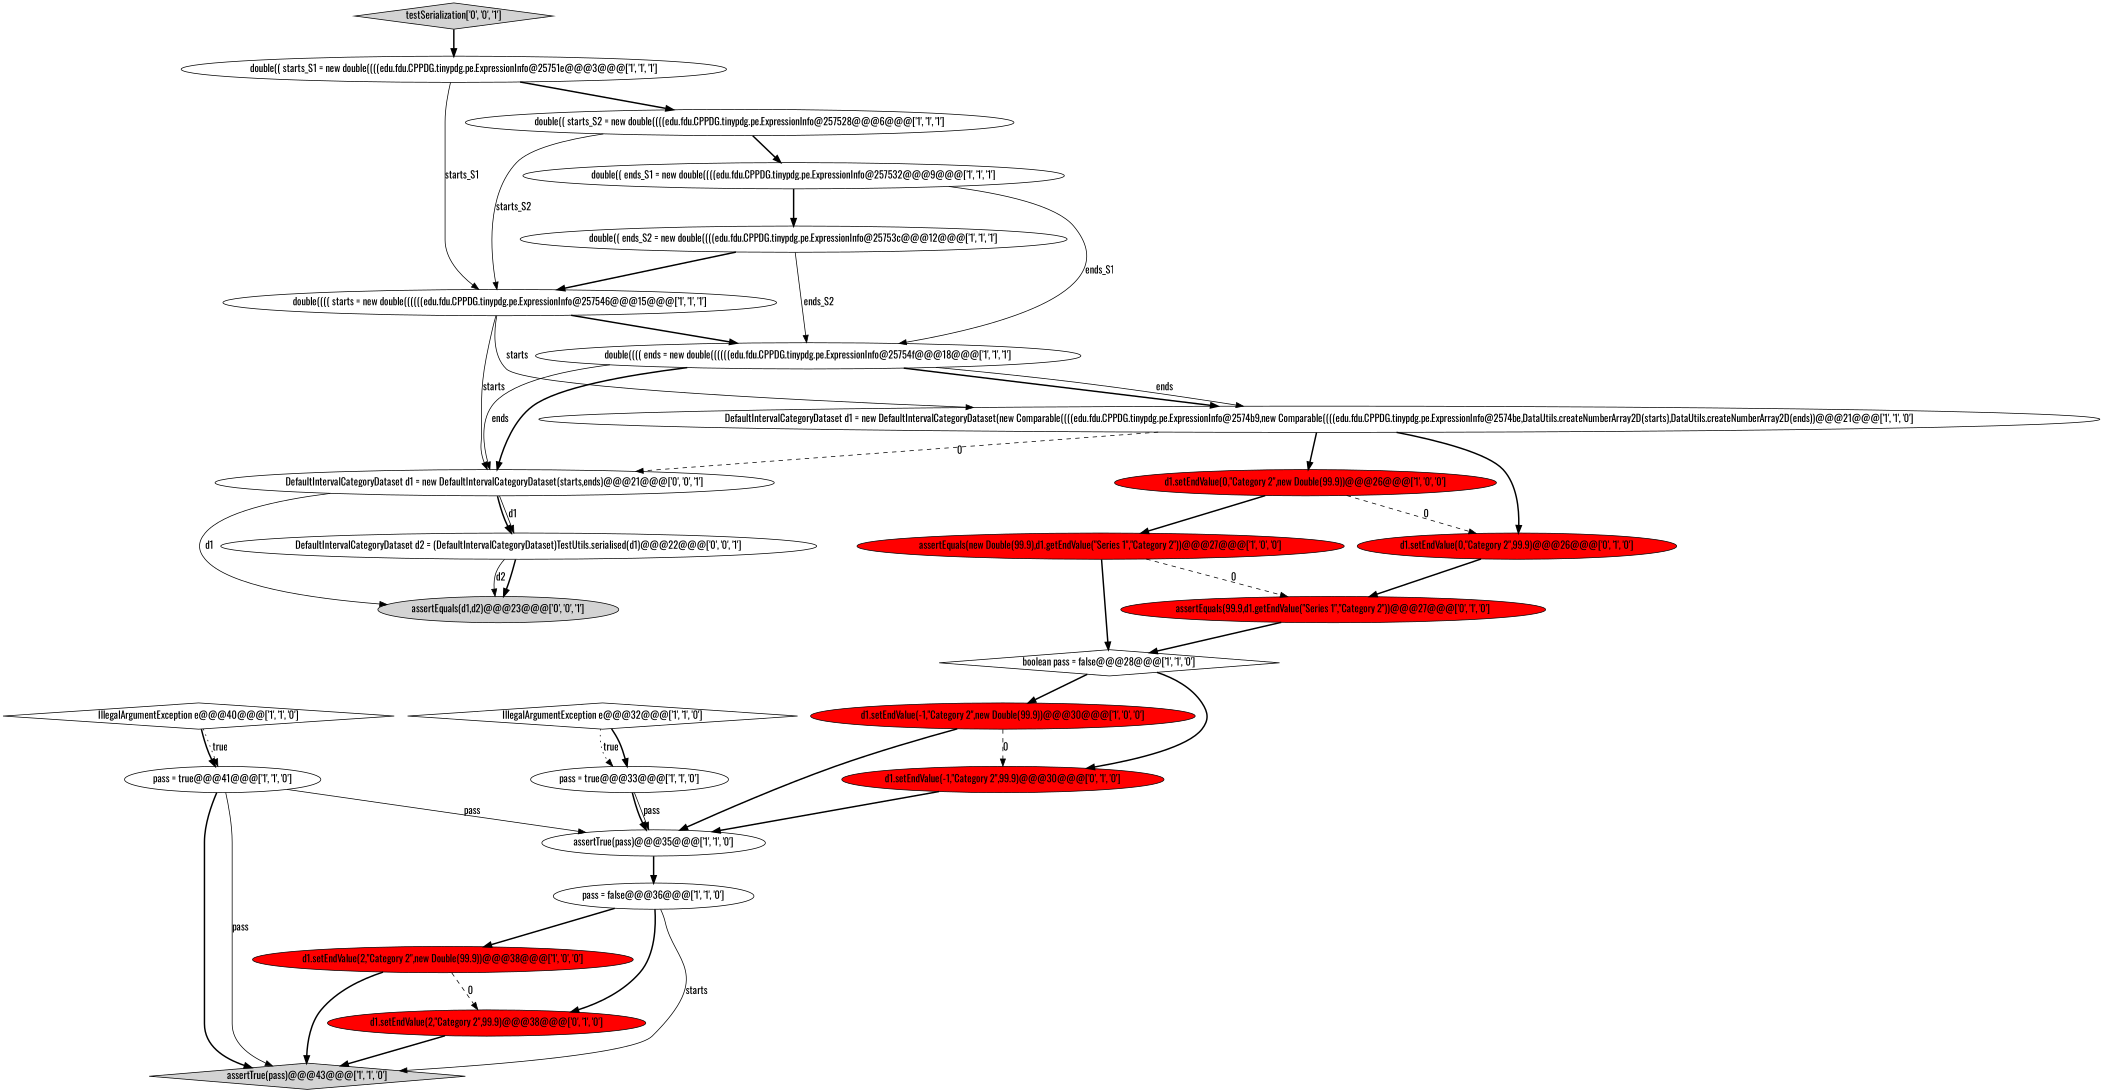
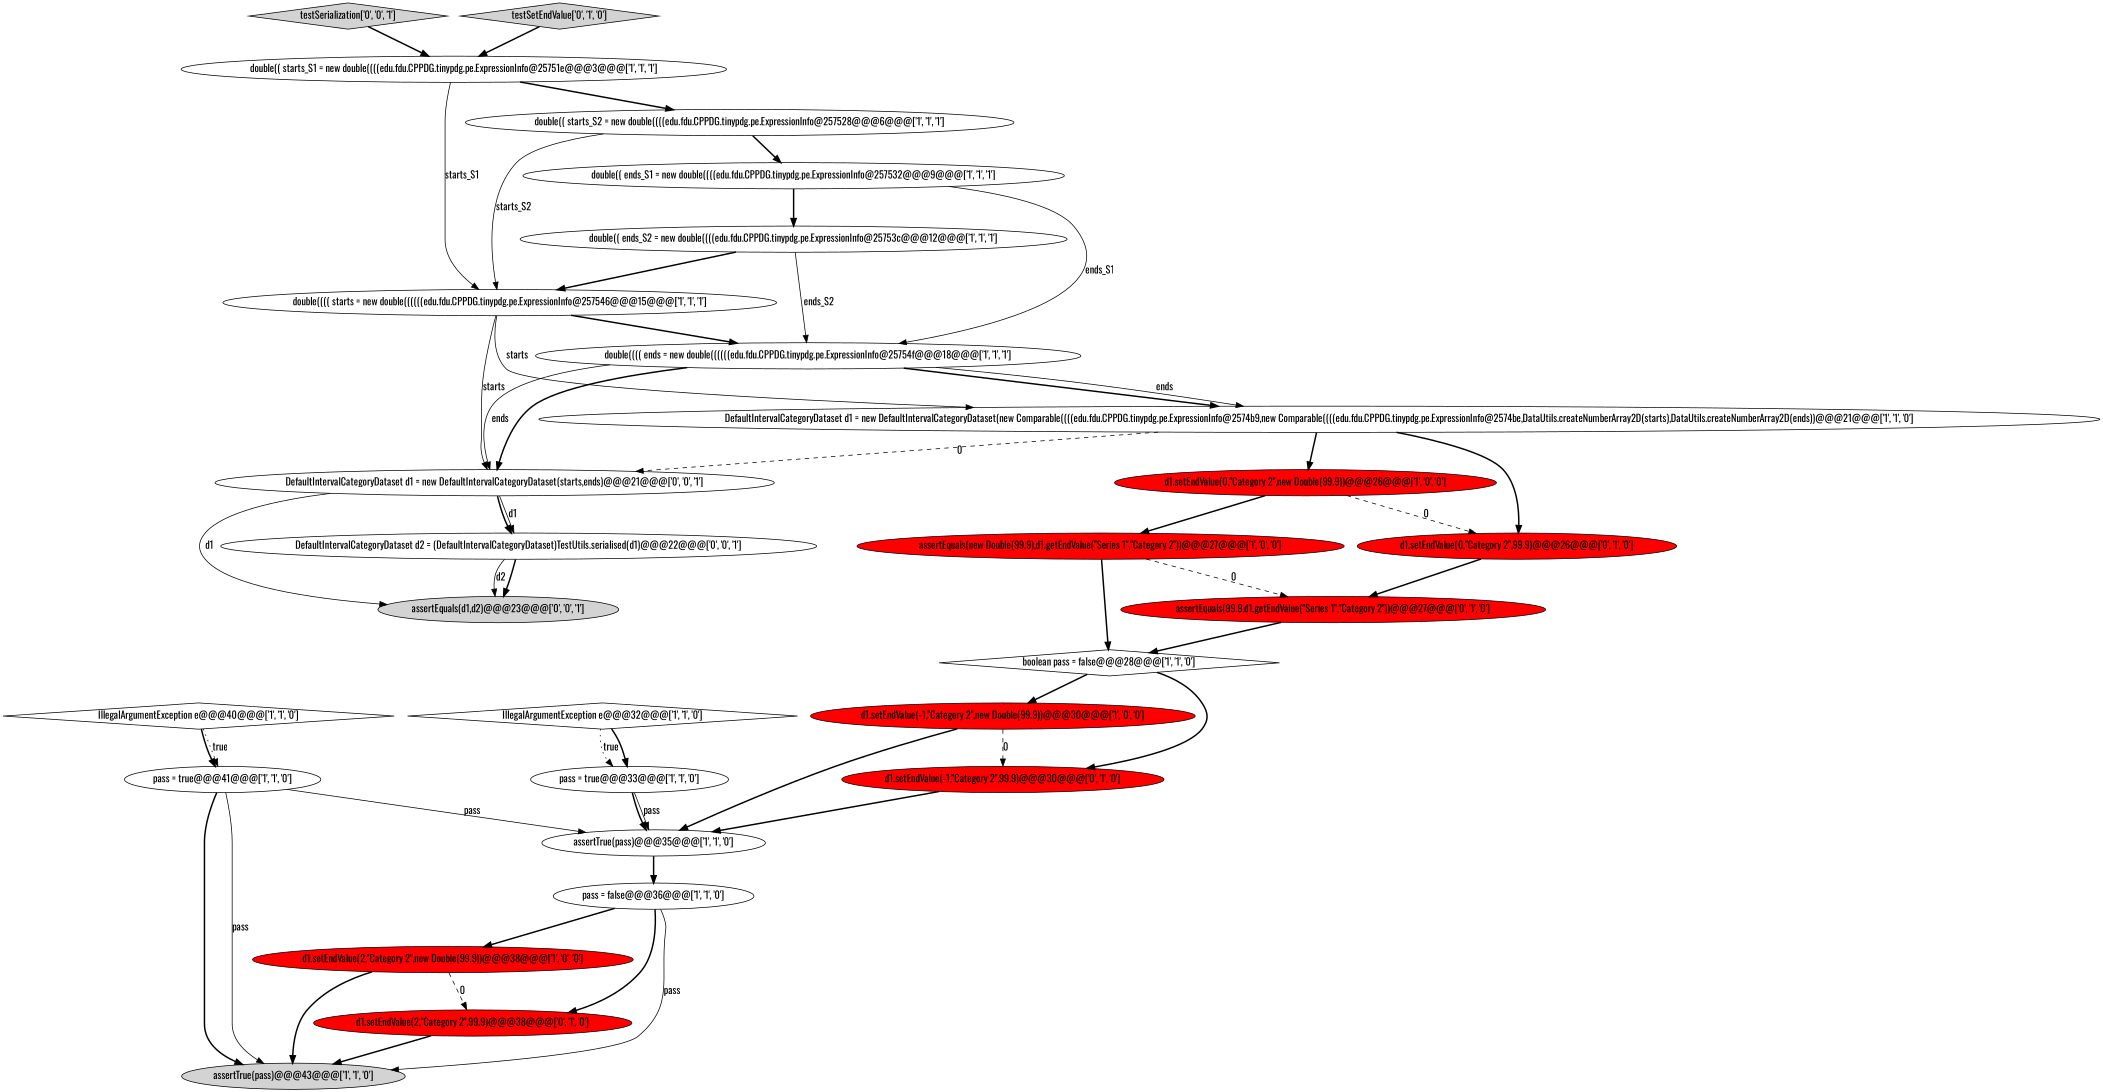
node "testSetEndValue['0', '1', '0']": added
edge "pass = false@@@36@@@['1', '1', '0']" -> "assertTrue(pass)@@@43@@@['1', '1', '0']": label "starts" -> "pass"
node "assertTrue(pass)@@@43@@@['1', '1', '0']": shape diamond -> ellipse
